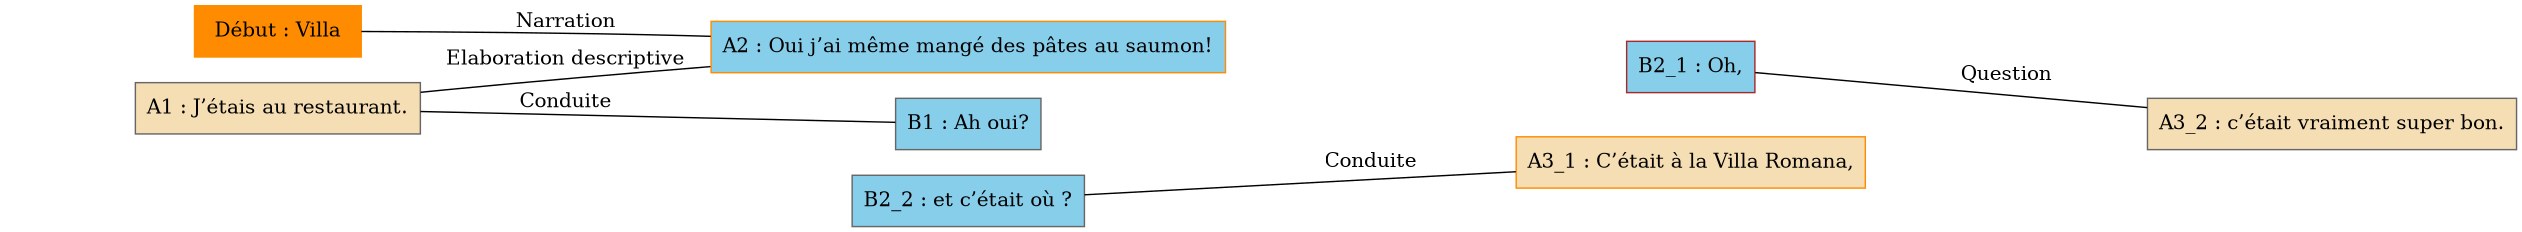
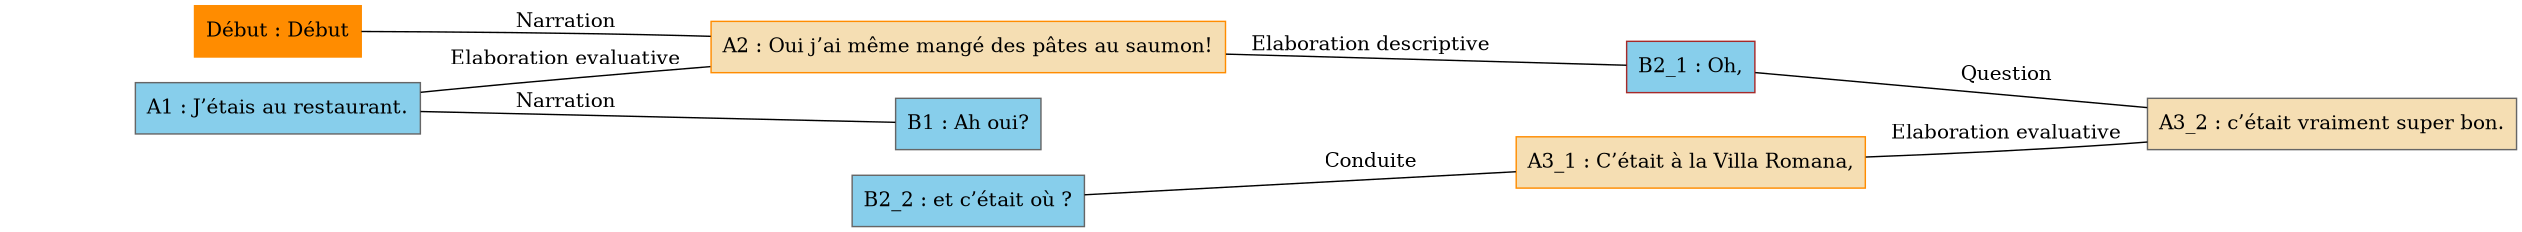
node "Début : Villa": label "Début : Villa" -> "Début : Début"
node "A2 : Oui j’ai même mangé des pâtes au saumon!": fillcolor skyblue -> wheat
edge "A2 : Oui j’ai même mangé des pâtes au saumon!" -- "A1 : J’étais au restaurant.": label "Elaboration descriptive" -> "Elaboration evaluative"
edge "A2 : Oui j’ai même mangé des pâtes au saumon!" -- "B2_1 : Oh,": added, label "Elaboration descriptive"
edge "A1 : J’étais au restaurant." -- "B1 : Ah oui?": label "Conduite" -> "Narration"
node "A1 : J’étais au restaurant.": fillcolor wheat -> skyblue
edge "A3_2 : c’était vraiment super bon." -- "A3_1 : C’était à la Villa Romana,": added, label "Elaboration evaluative"
